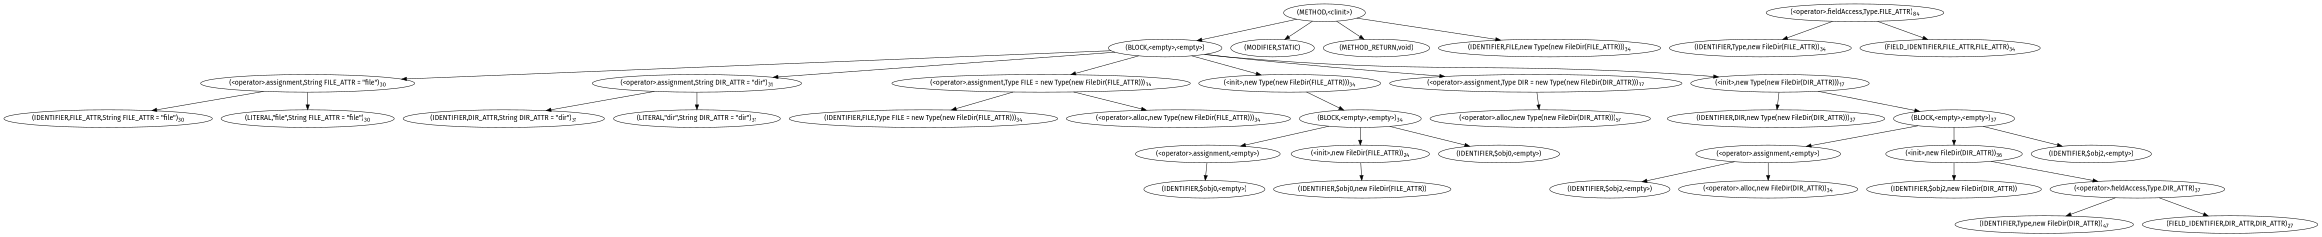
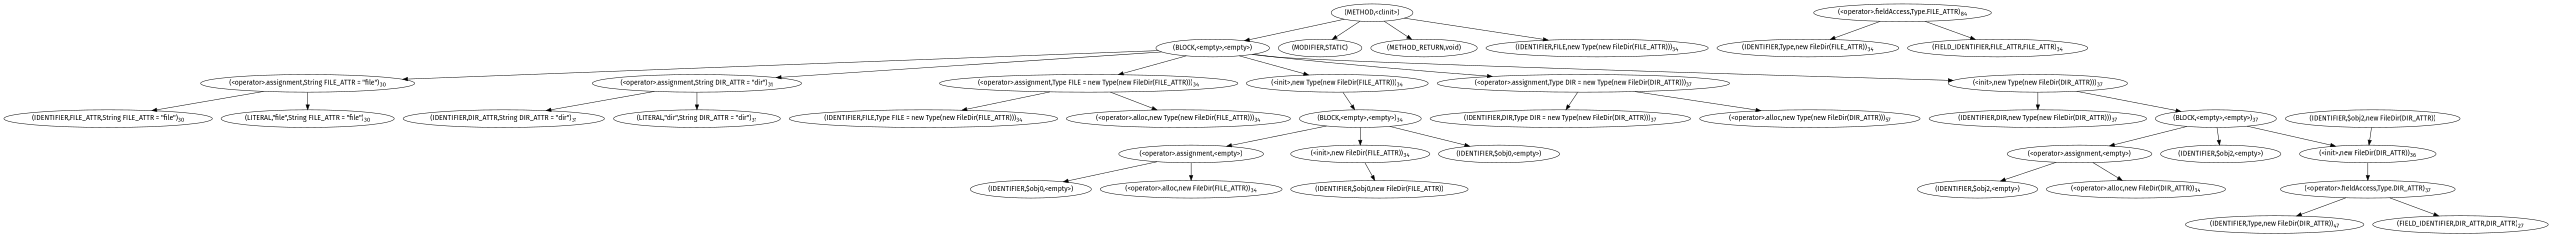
node "(<init>,new Type(new FileDir(DIR_ATTR)))": text "17" -> "37"
node "(IDENTIFIER,DIR,Type DIR = new Type(new FileDir(DIR_ATTR)))": added
node "(<init>,new FileDir(FILE_ATTR))": text "24" -> "34"
edge "(<init>,new FileDir(DIR_ATTR))" -> "(IDENTIFIER,$obj2,new FileDir(DIR_ATTR))": reversed
node "(<operator>.alloc,new FileDir(FILE_ATTR))": added
